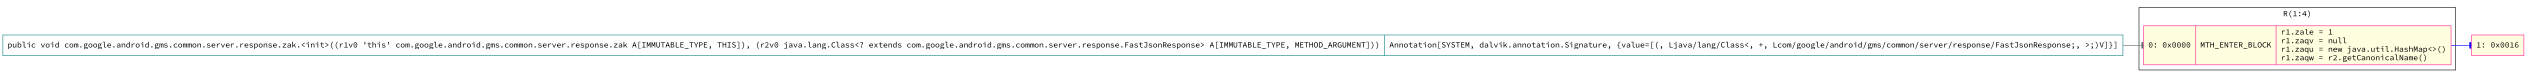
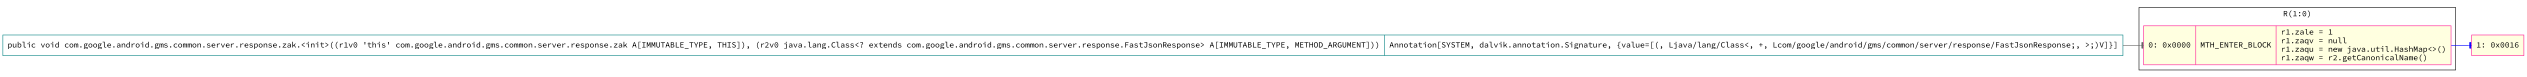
cluster "R(1:4)": label "R(1:4)" -> "R(1:0)"
